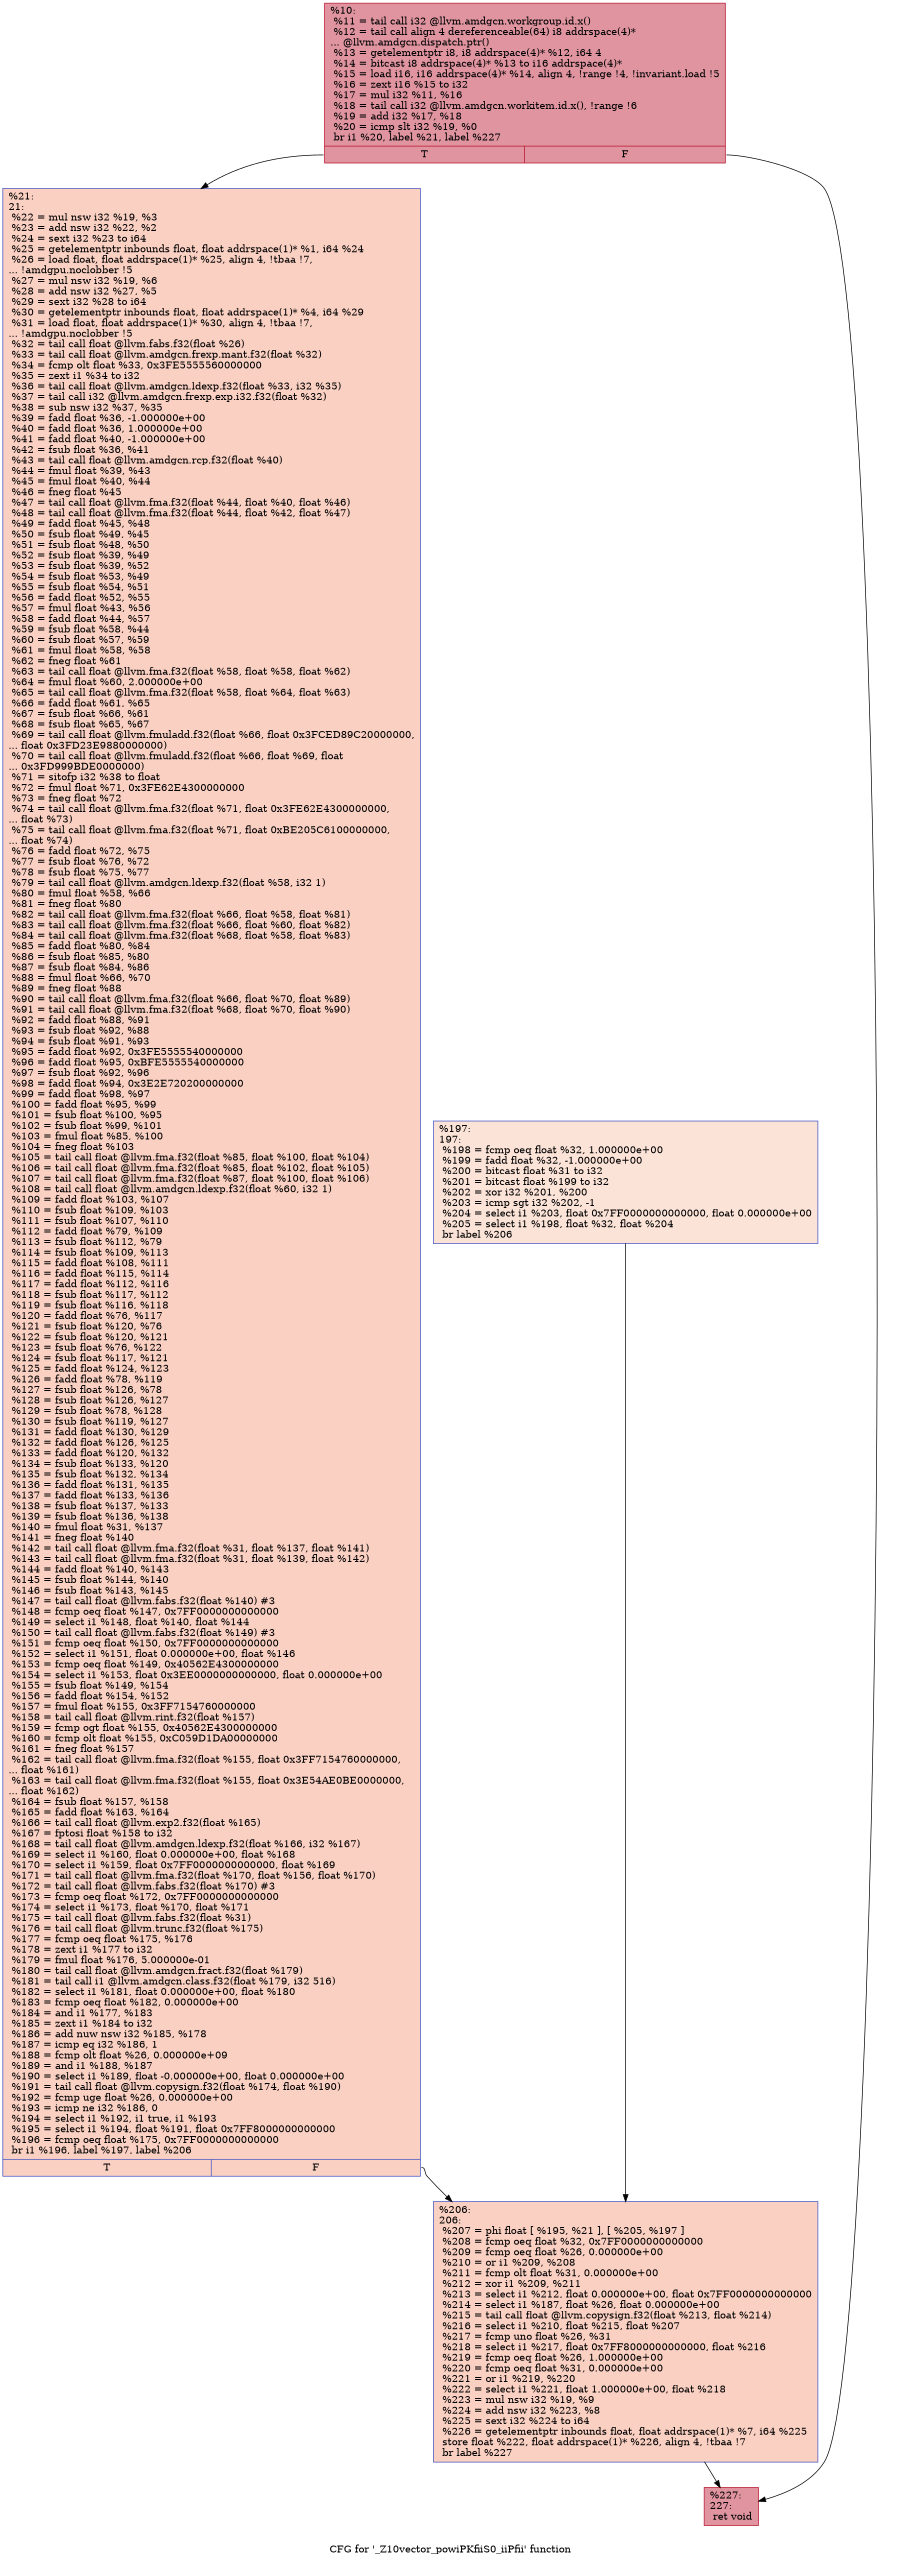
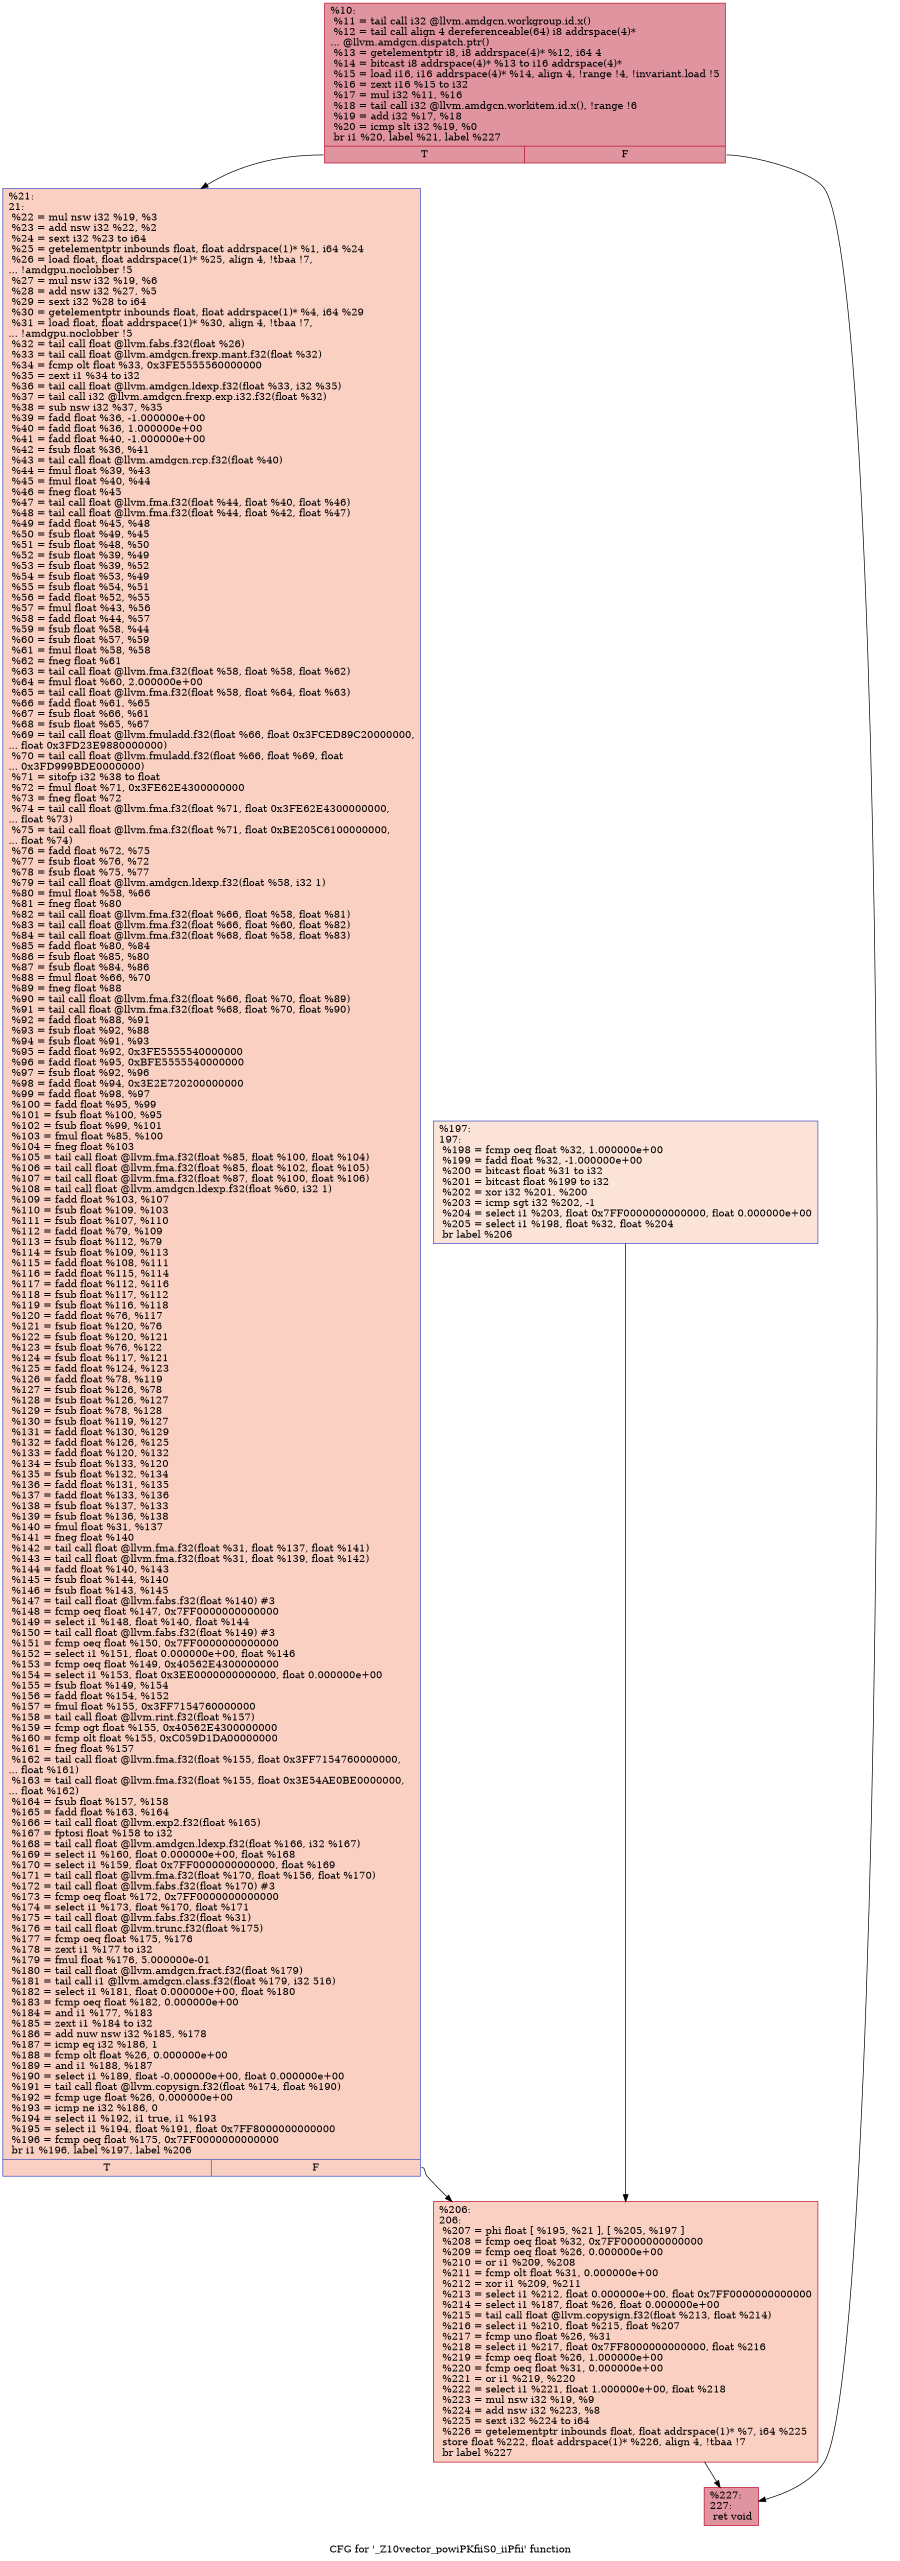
node "%21:": text "%188 = fcmp olt float %26, 0.000000e+09" -> "%188 = fcmp olt float %26, 0.000000e+00"
node "%206:": color #3d50c3ff -> #b70d28ff
